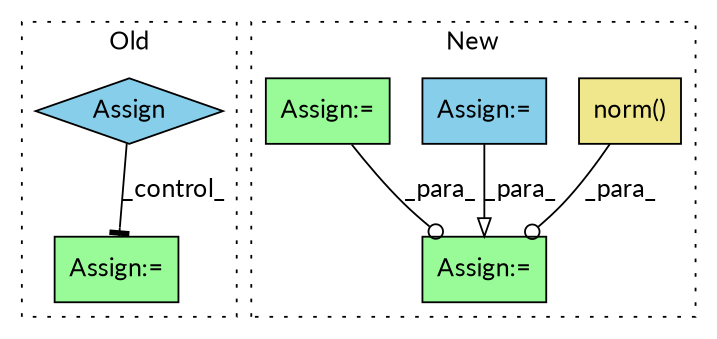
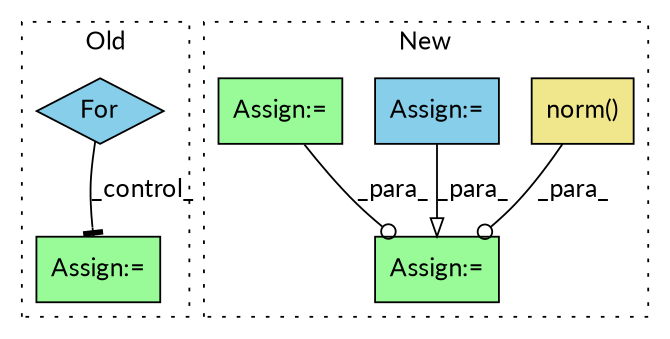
node "Assign": label "Assign" -> "For"
